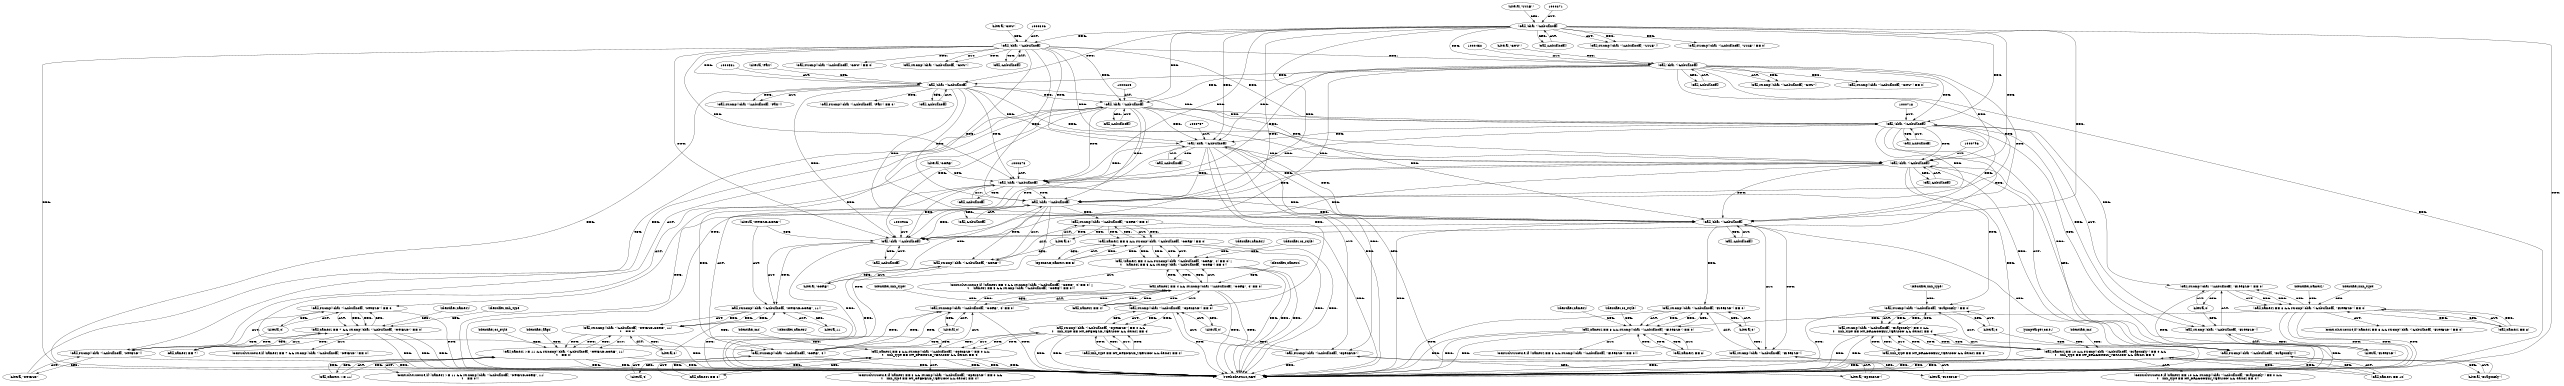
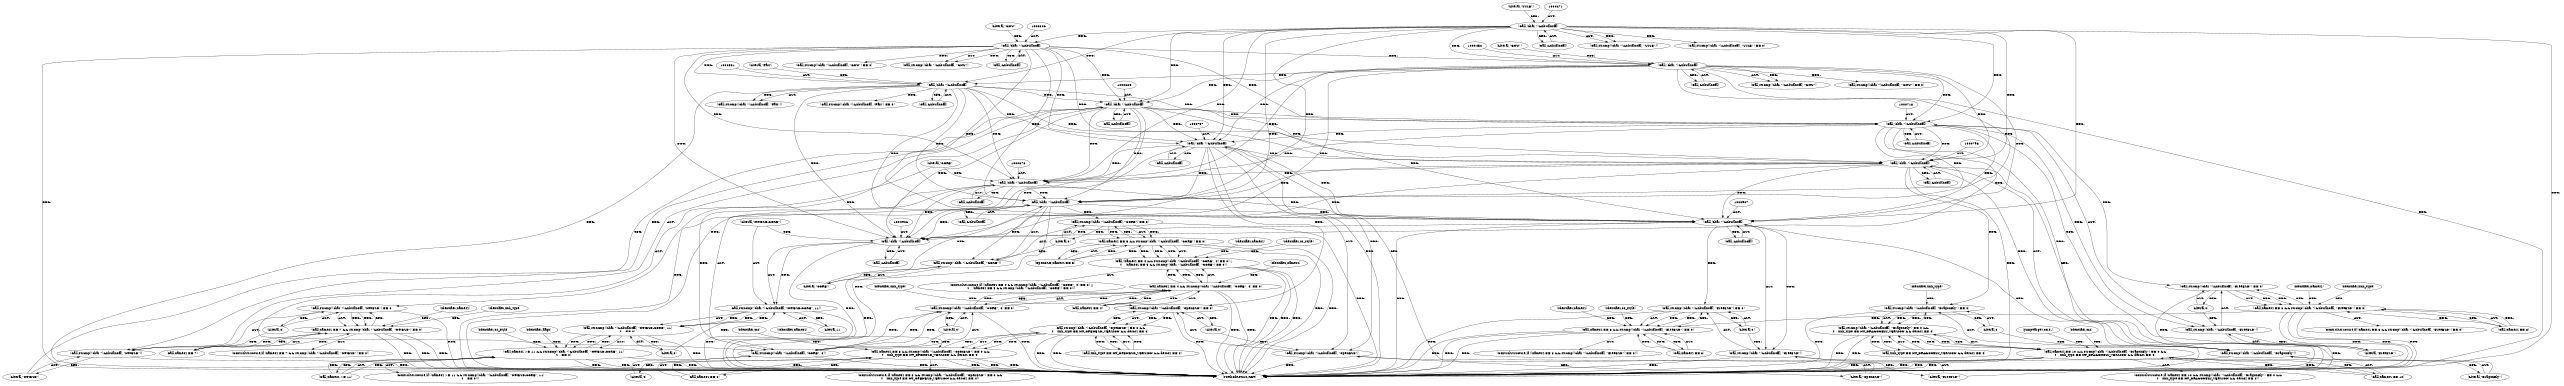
node "1000907": added
